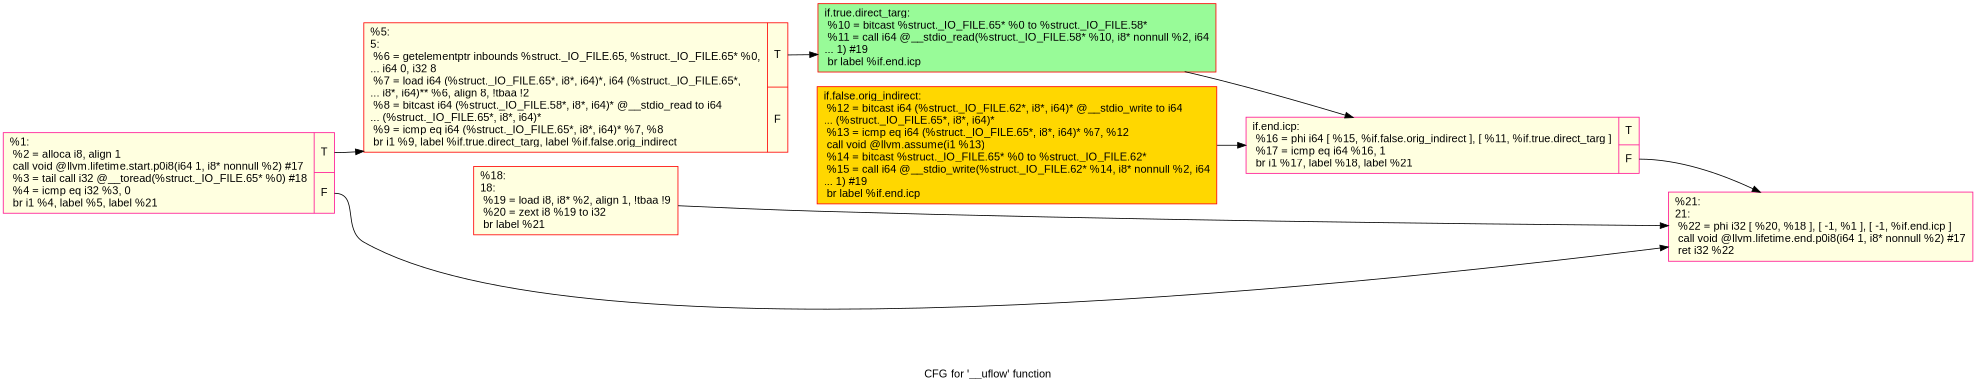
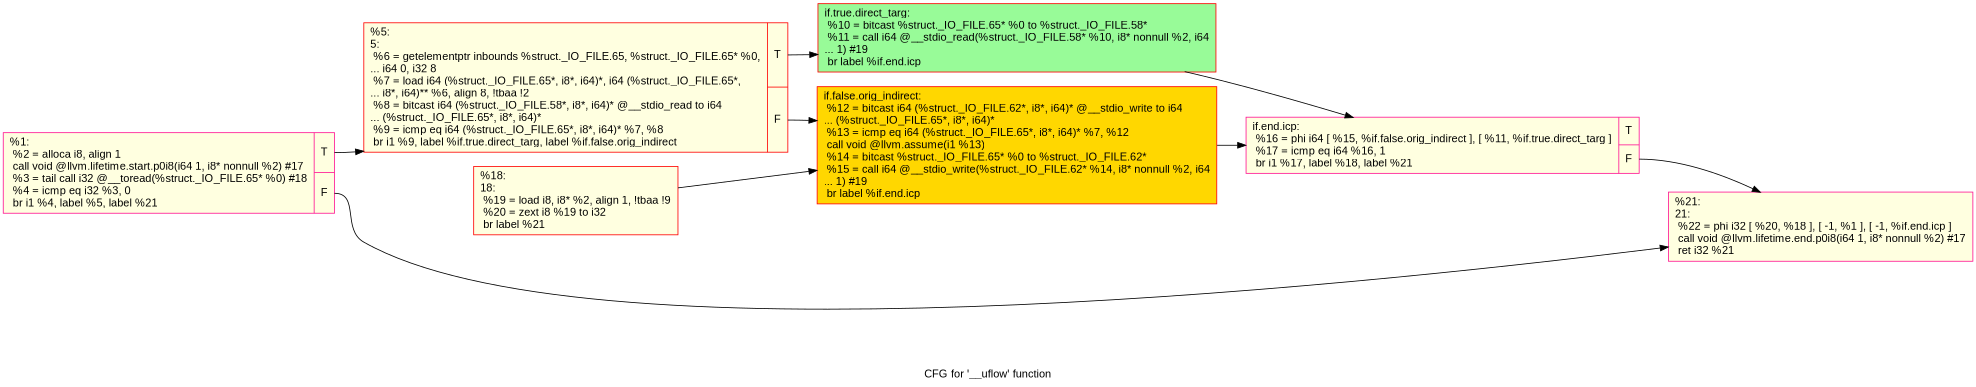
edge "%5:" -> "if.false.orig_indirect:": added
edge "%18:" -> "%21:": now "%18:" -> "if.false.orig_indirect:"
node "%21:": text "ret i32 %22" -> "ret i32 %21"
